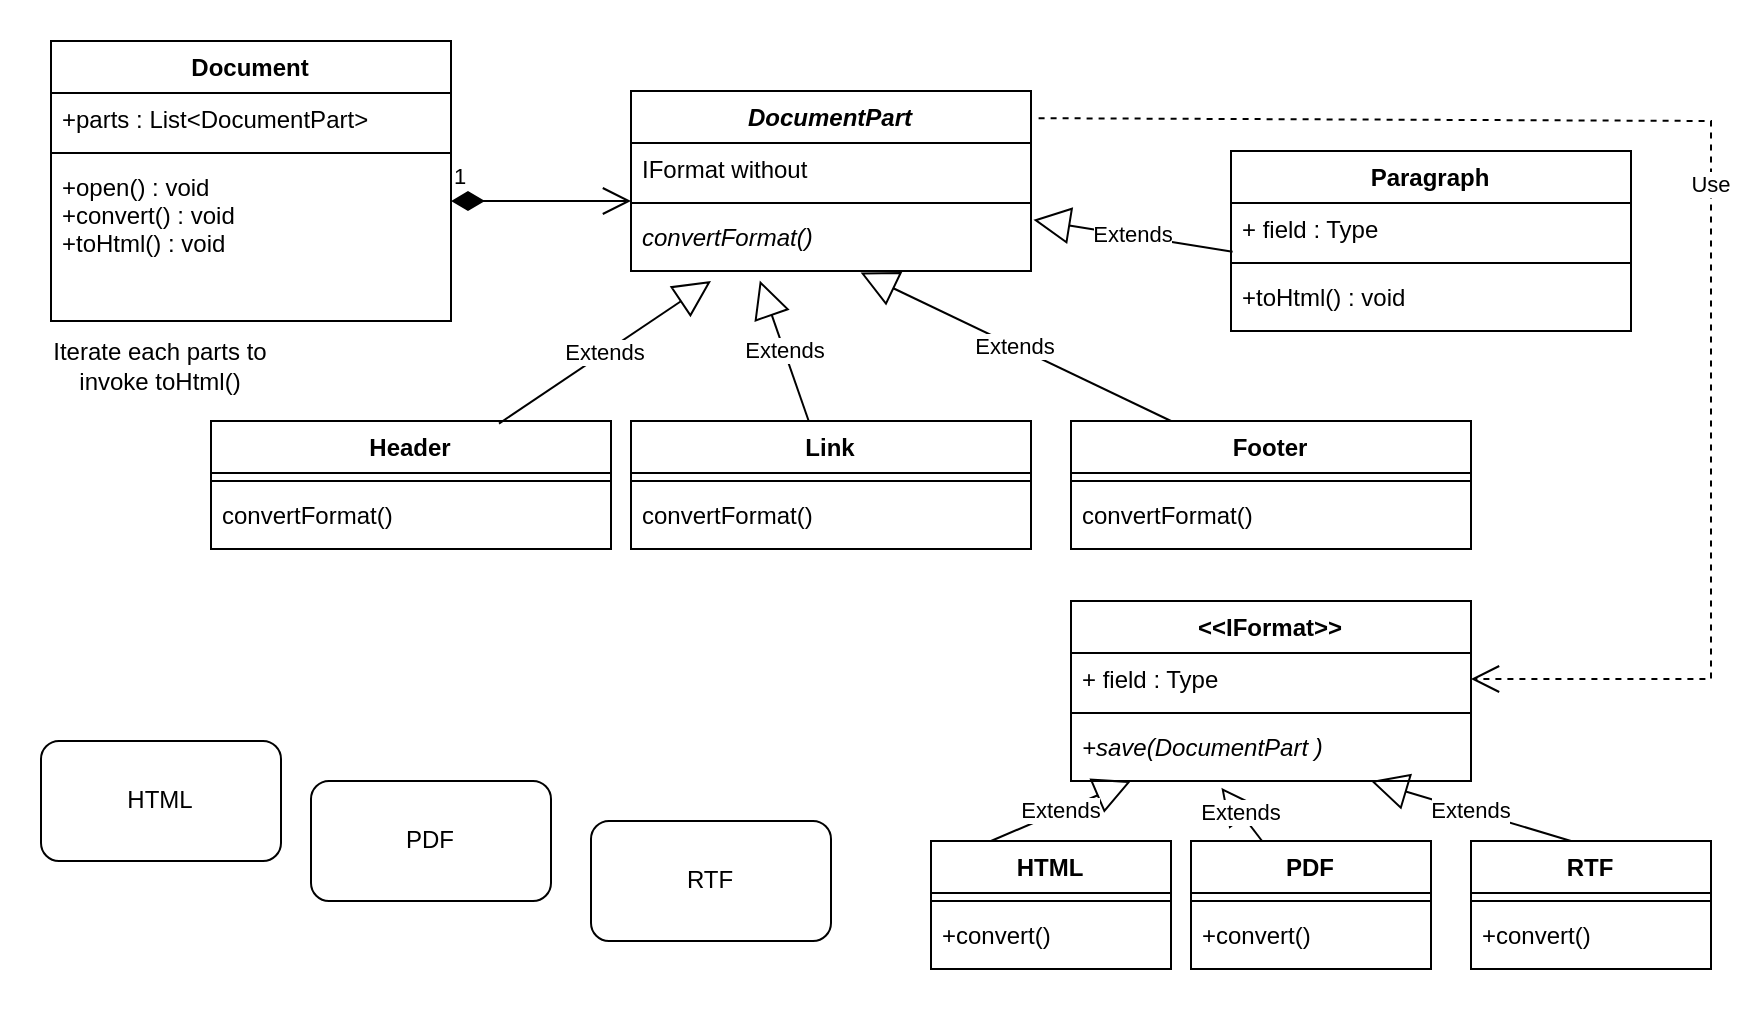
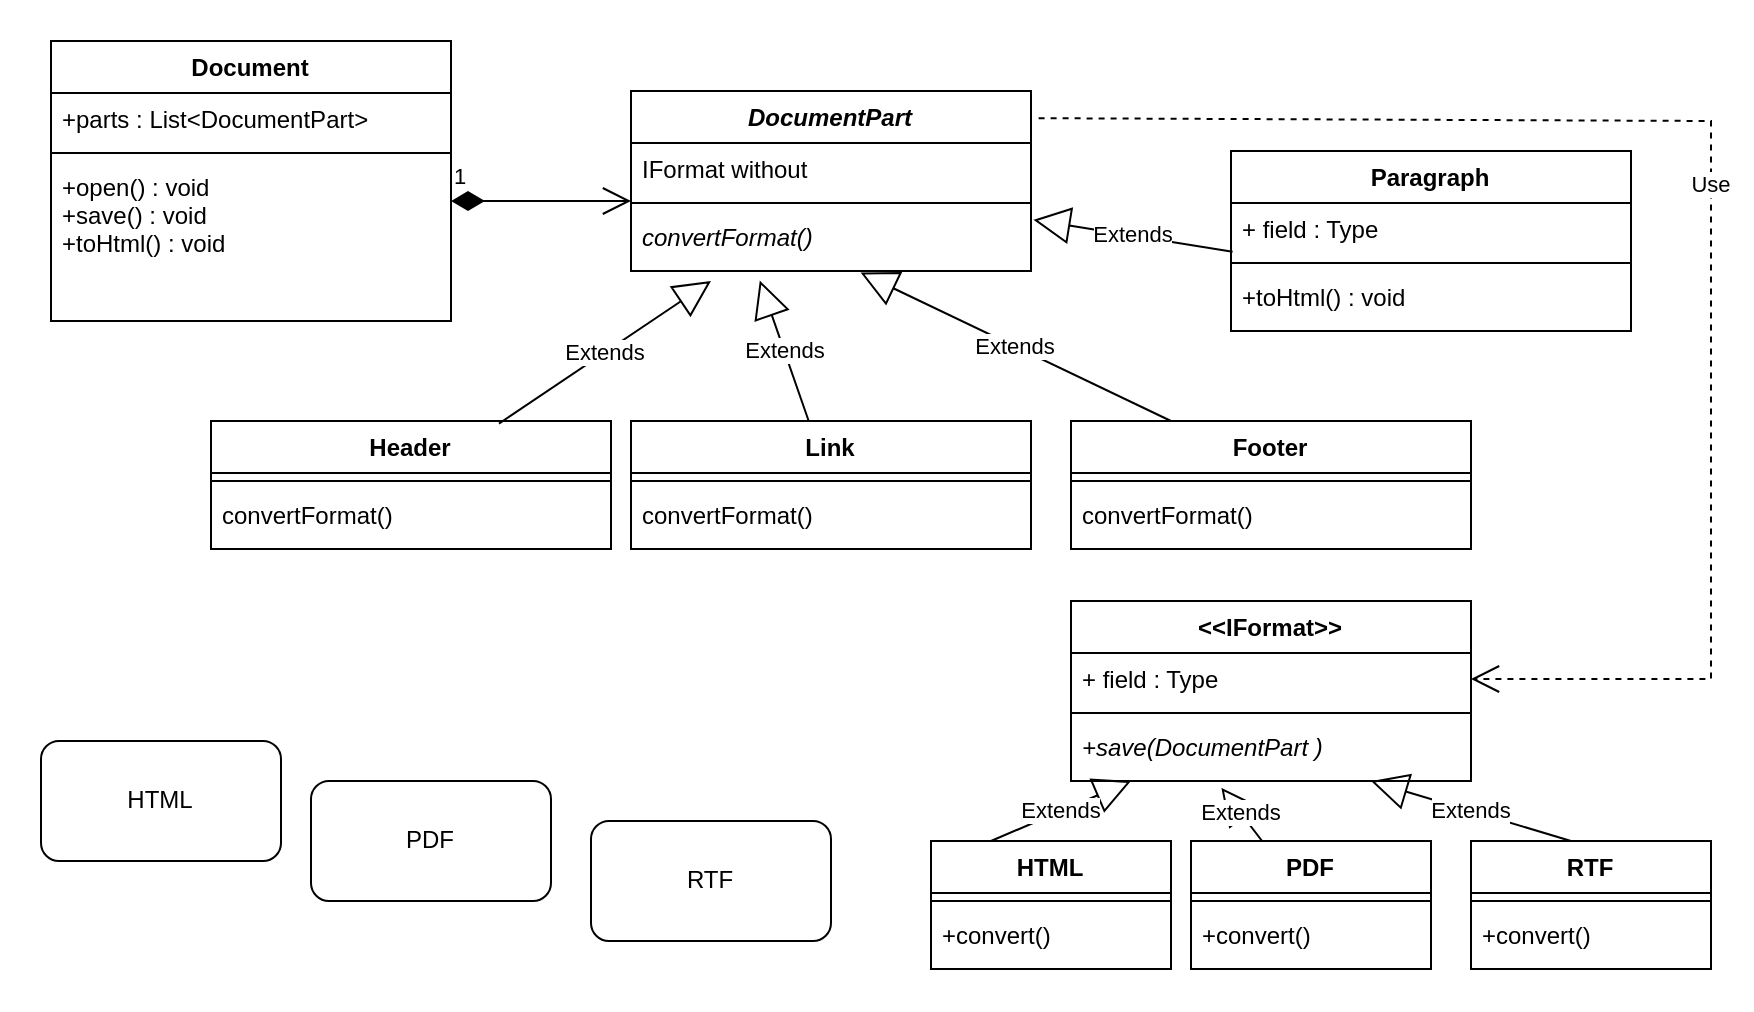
node "+open() : void +convert() : void +toHtml() : void": label "+open() : void +convert() : void +toHtml() : void" -> "+open() : void +save() : void +toHtml() : void"
node "Iterate each parts to invoke toHtml()": removed
